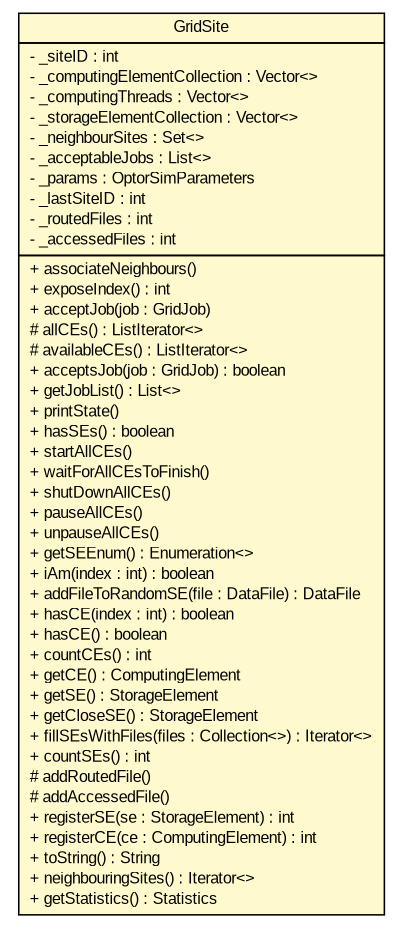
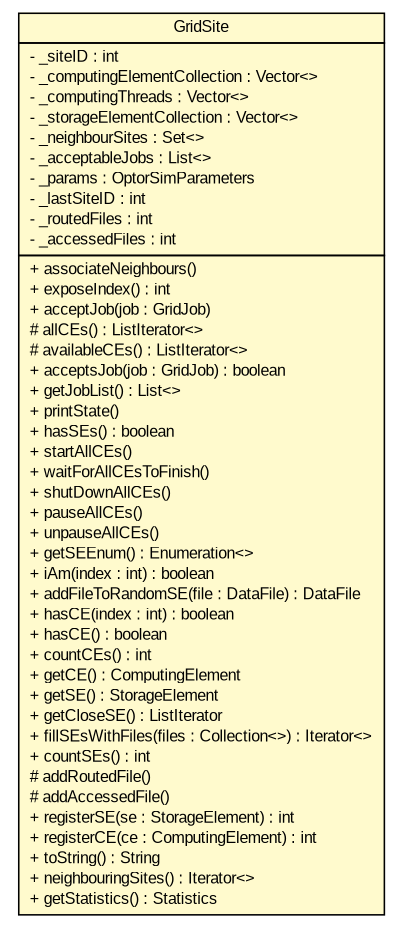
node "GridSite": text "+ getCloseSE() : StorageElement" -> "+ getCloseSE() : ListIterator"
